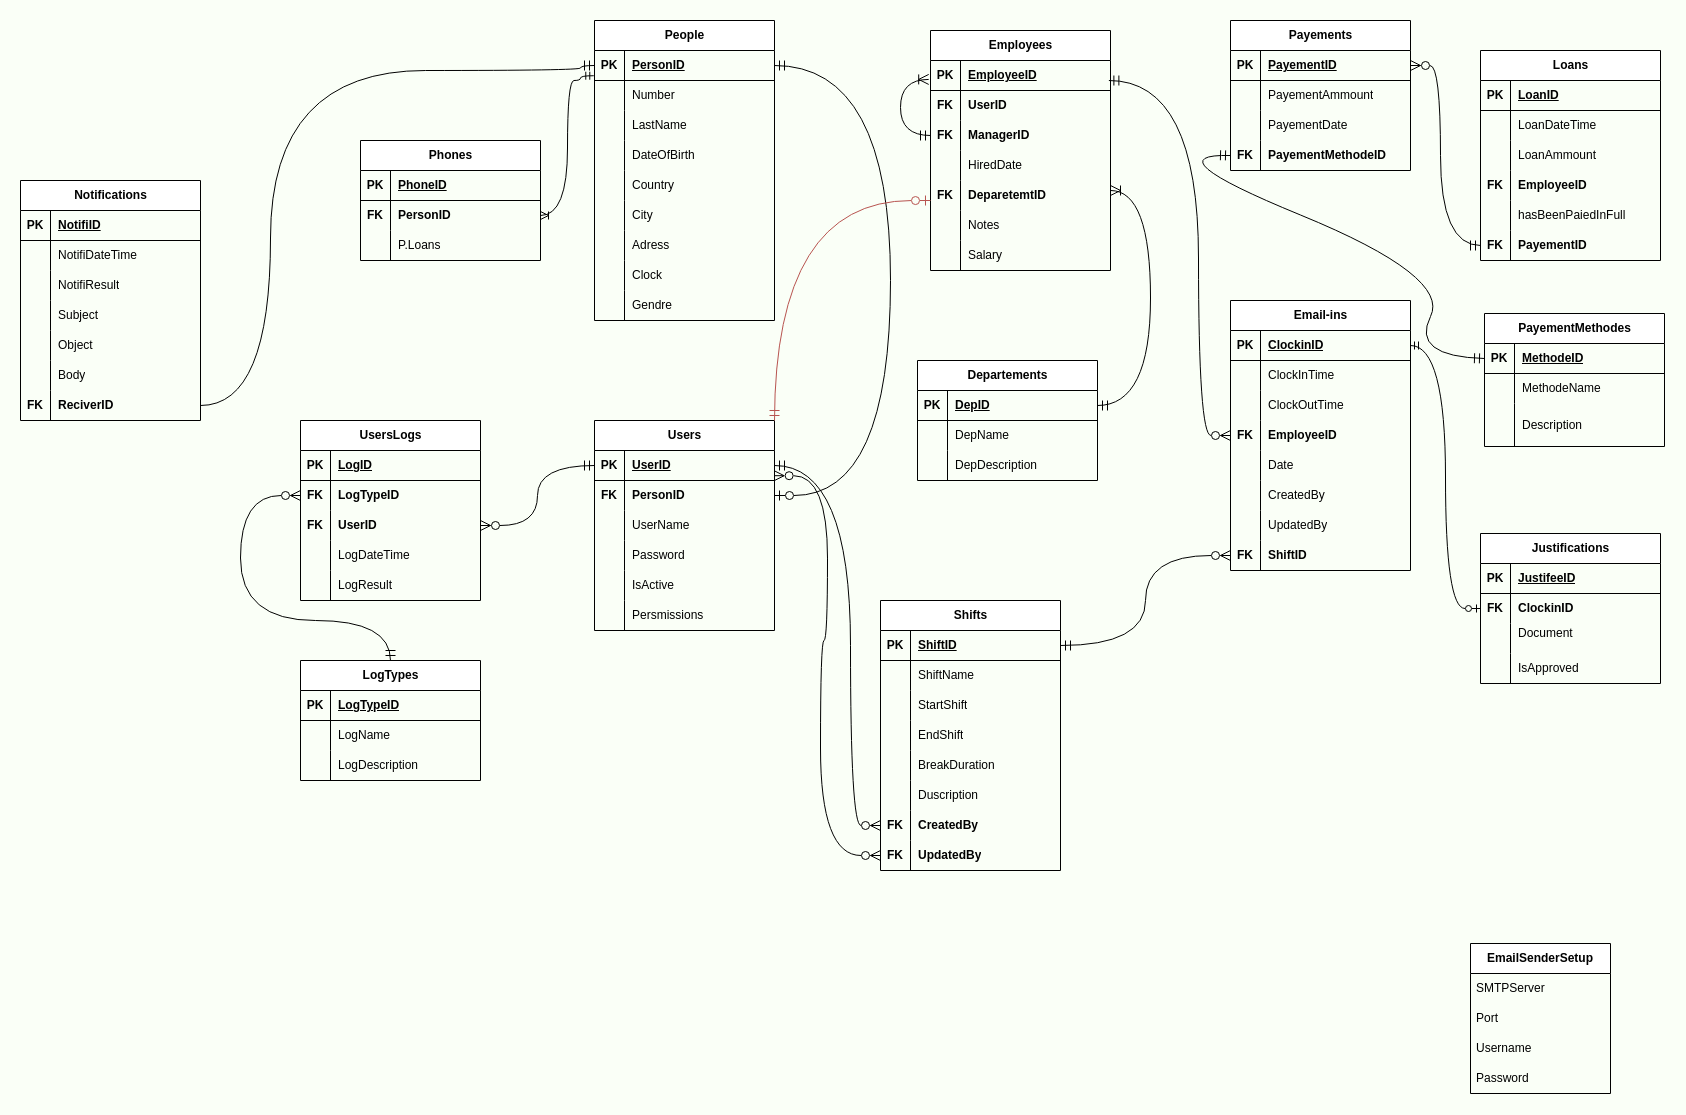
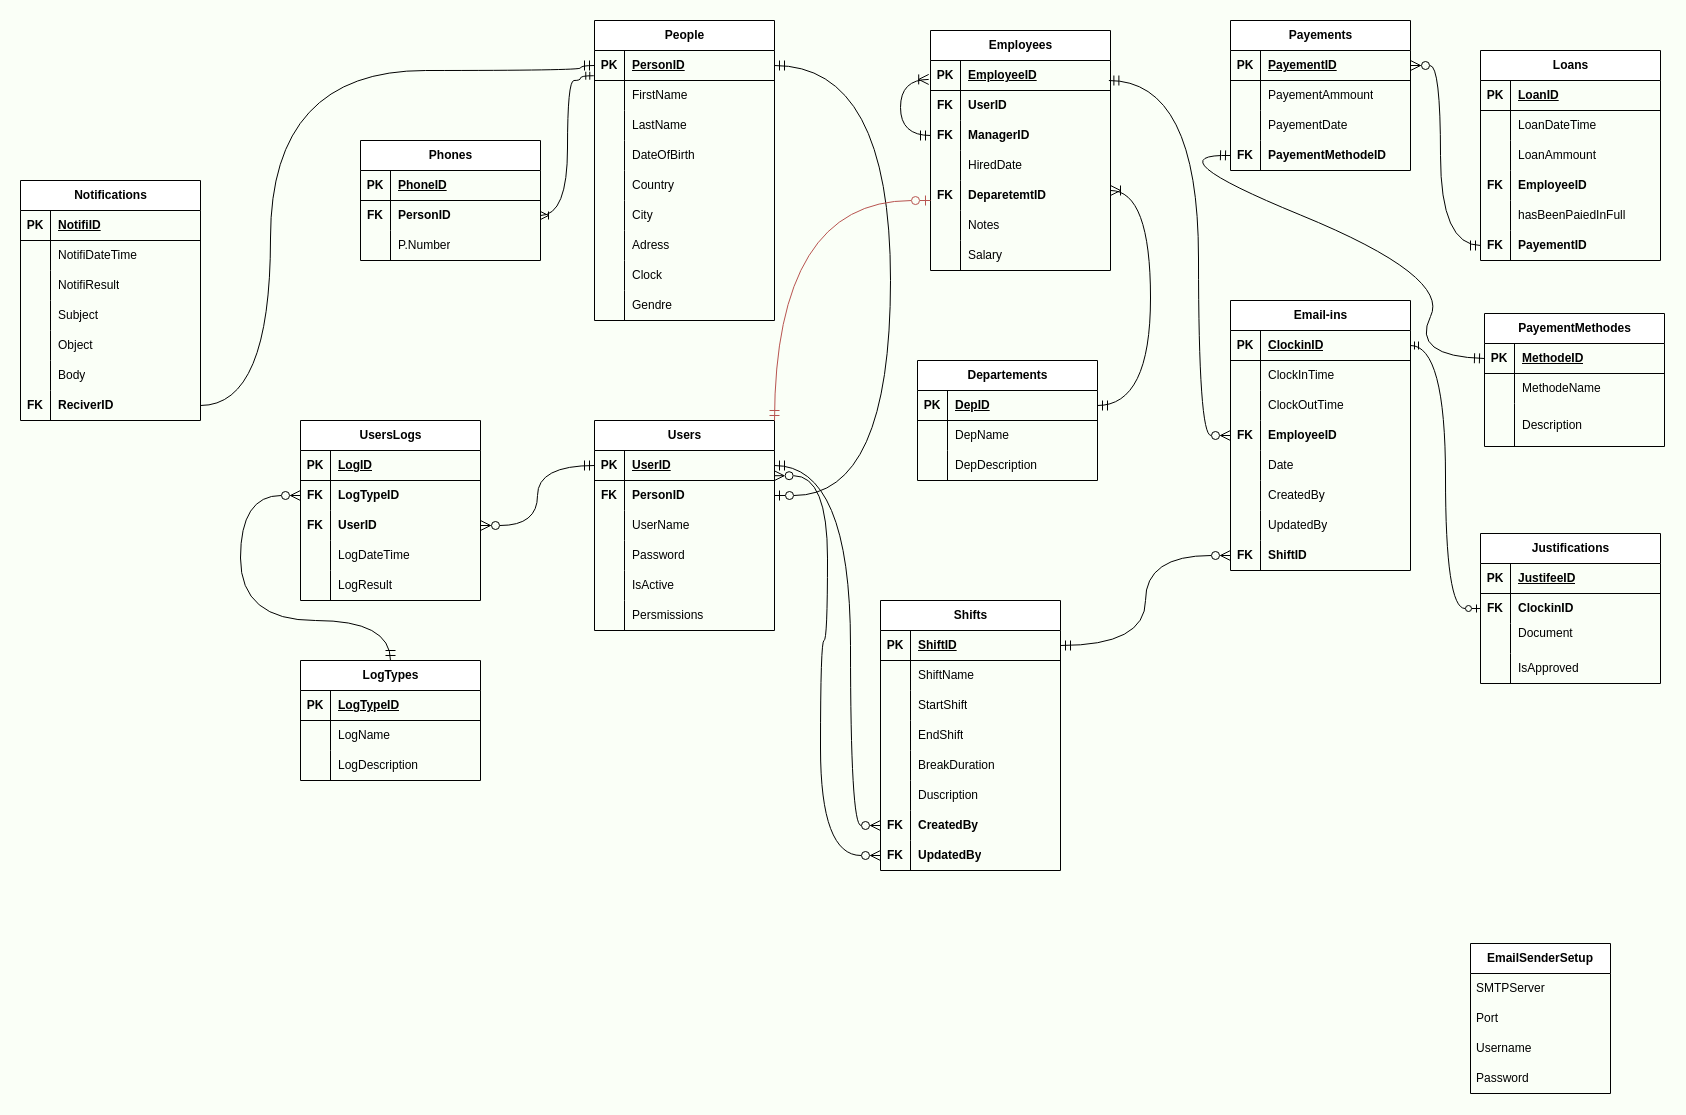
node "Number": label "Number" -> "FirstName"
node "P.Loans": label "P.Loans" -> "P.Number"
